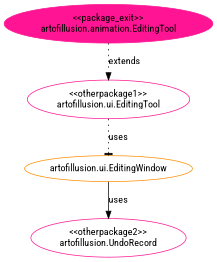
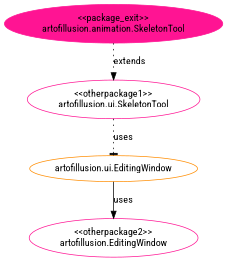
node "<<package_exit>> artofillusion.animation.EditingTool": label "<<package_exit>> artofillusion.animation.EditingTool" -> "<<package_exit>> artofillusion.animation.SkeletonTool"
node "<<otherpackage1>> artofillusion.ui.EditingTool": label "<<otherpackage1>> artofillusion.ui.EditingTool" -> "<<otherpackage1>> artofillusion.ui.SkeletonTool"
node "<<otherpackage2>> artofillusion.UndoRecord": label "<<otherpackage2>> artofillusion.UndoRecord" -> "<<otherpackage2>> artofillusion.EditingWindow"
